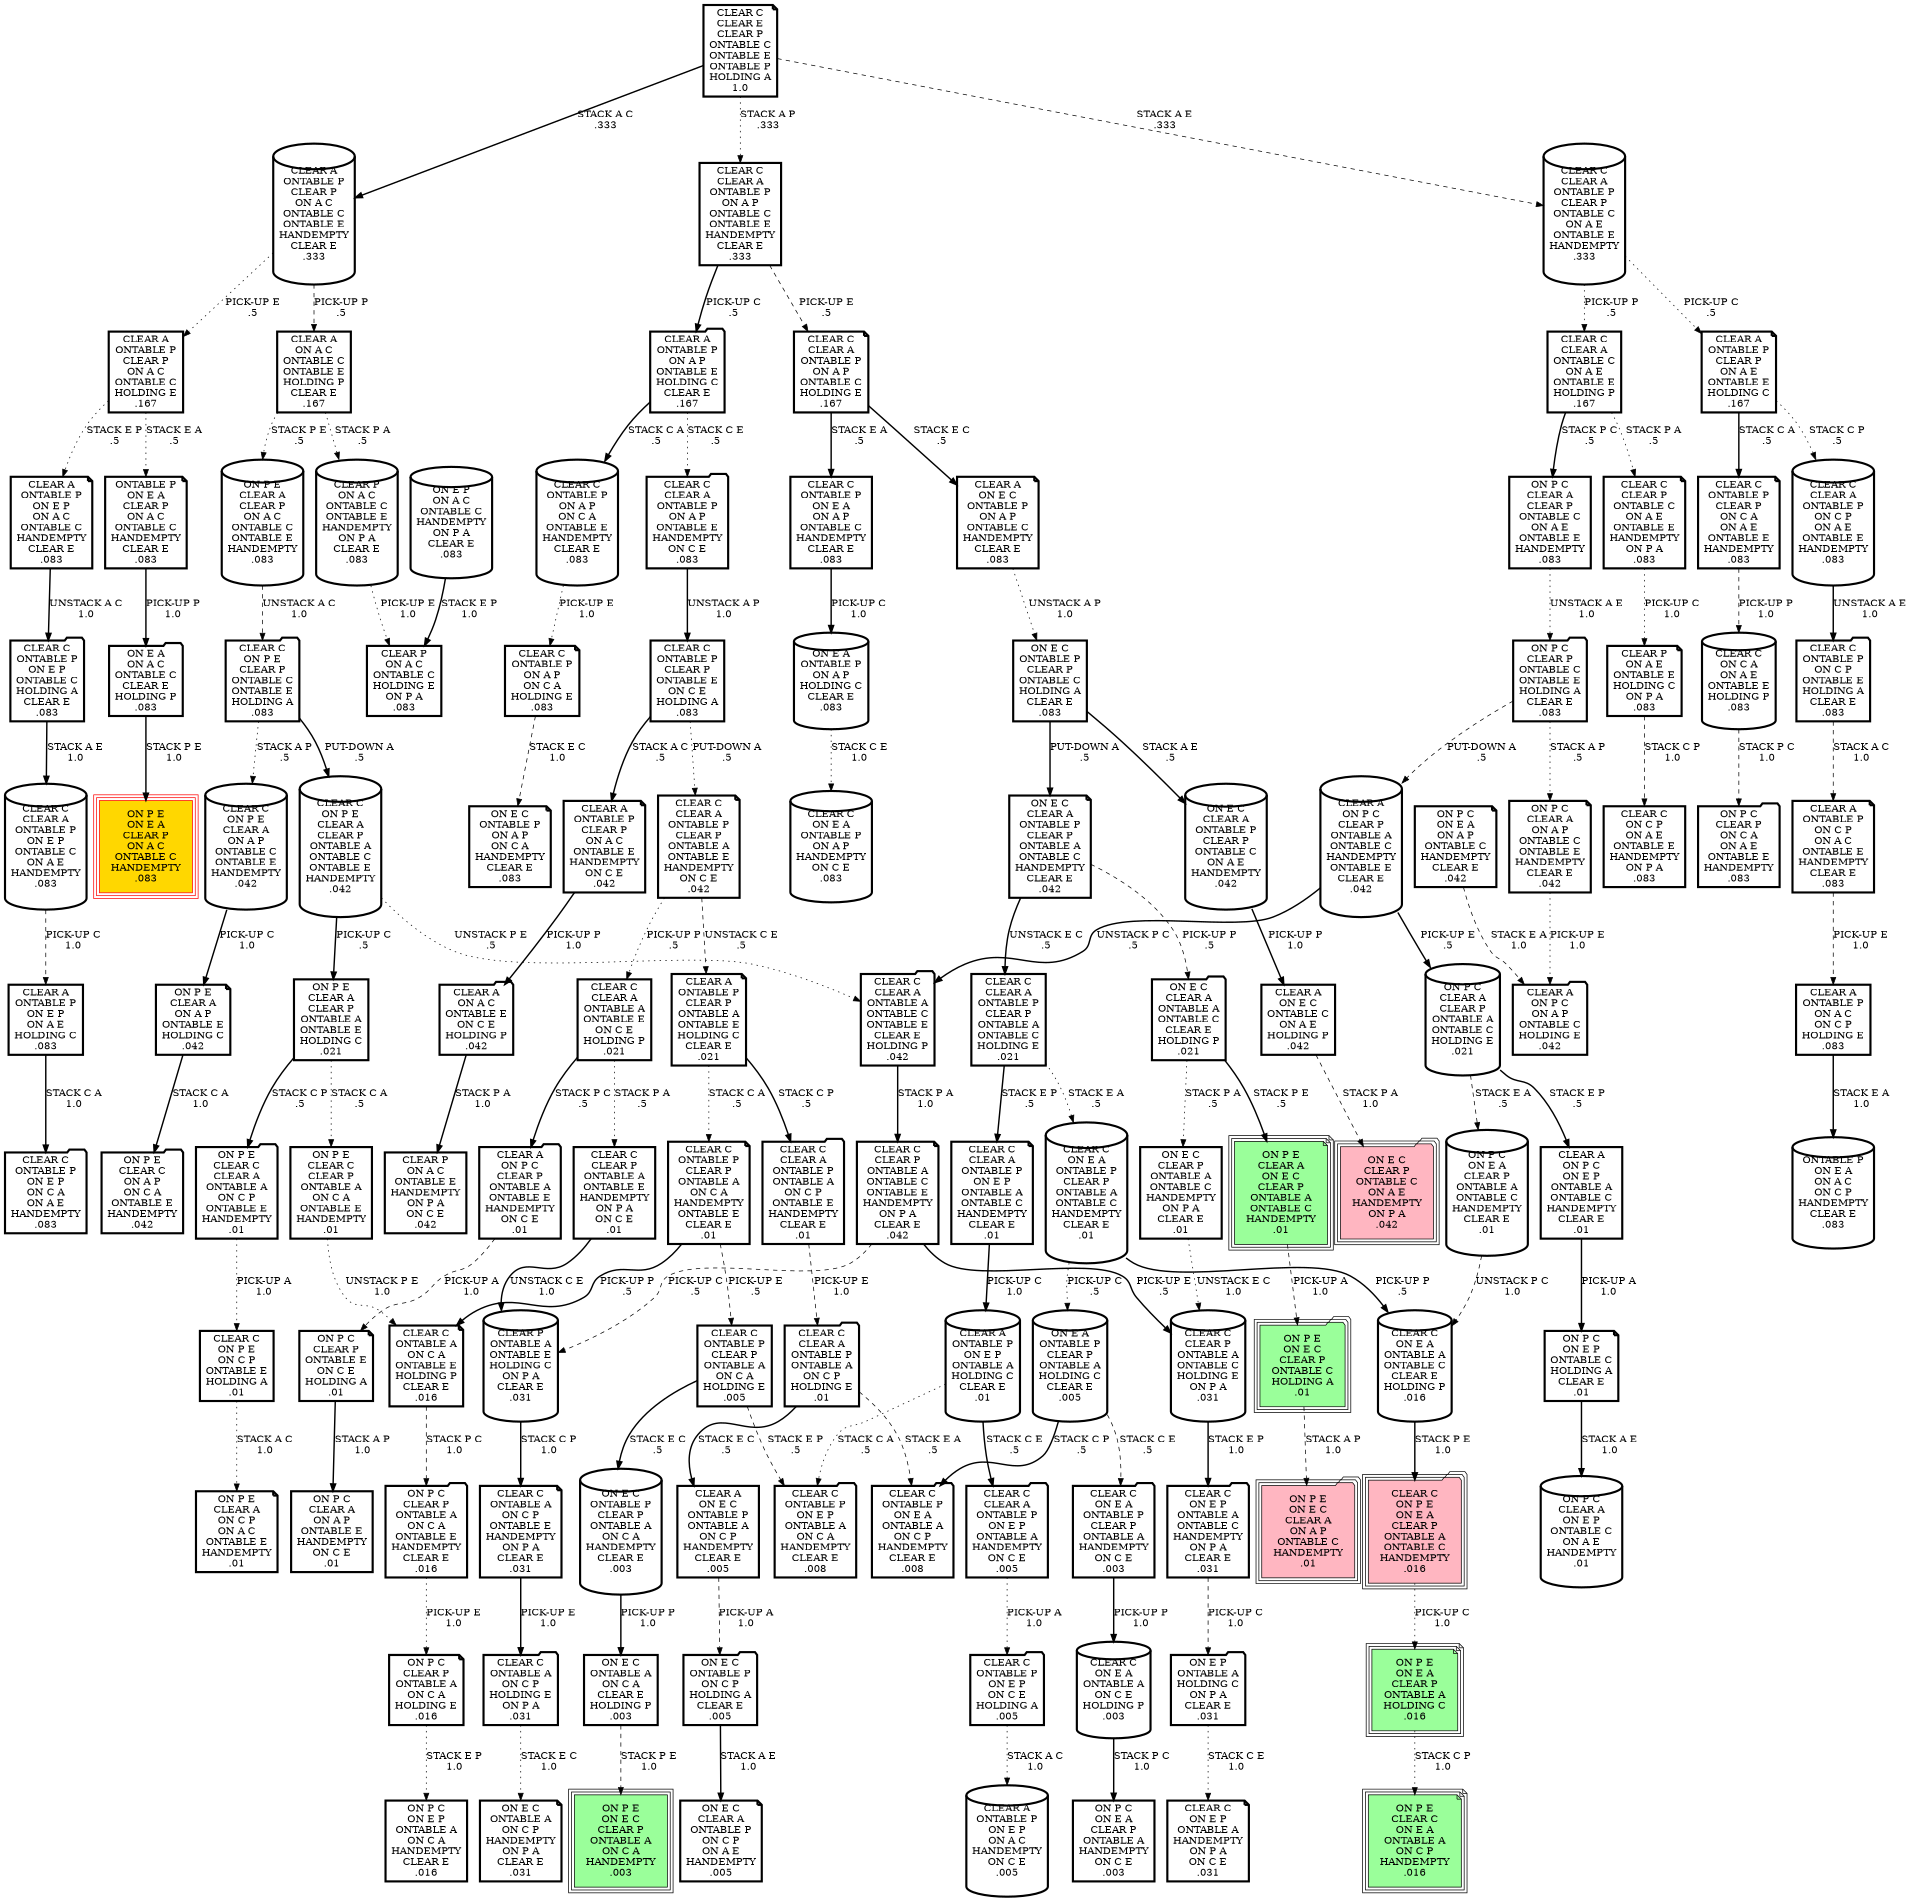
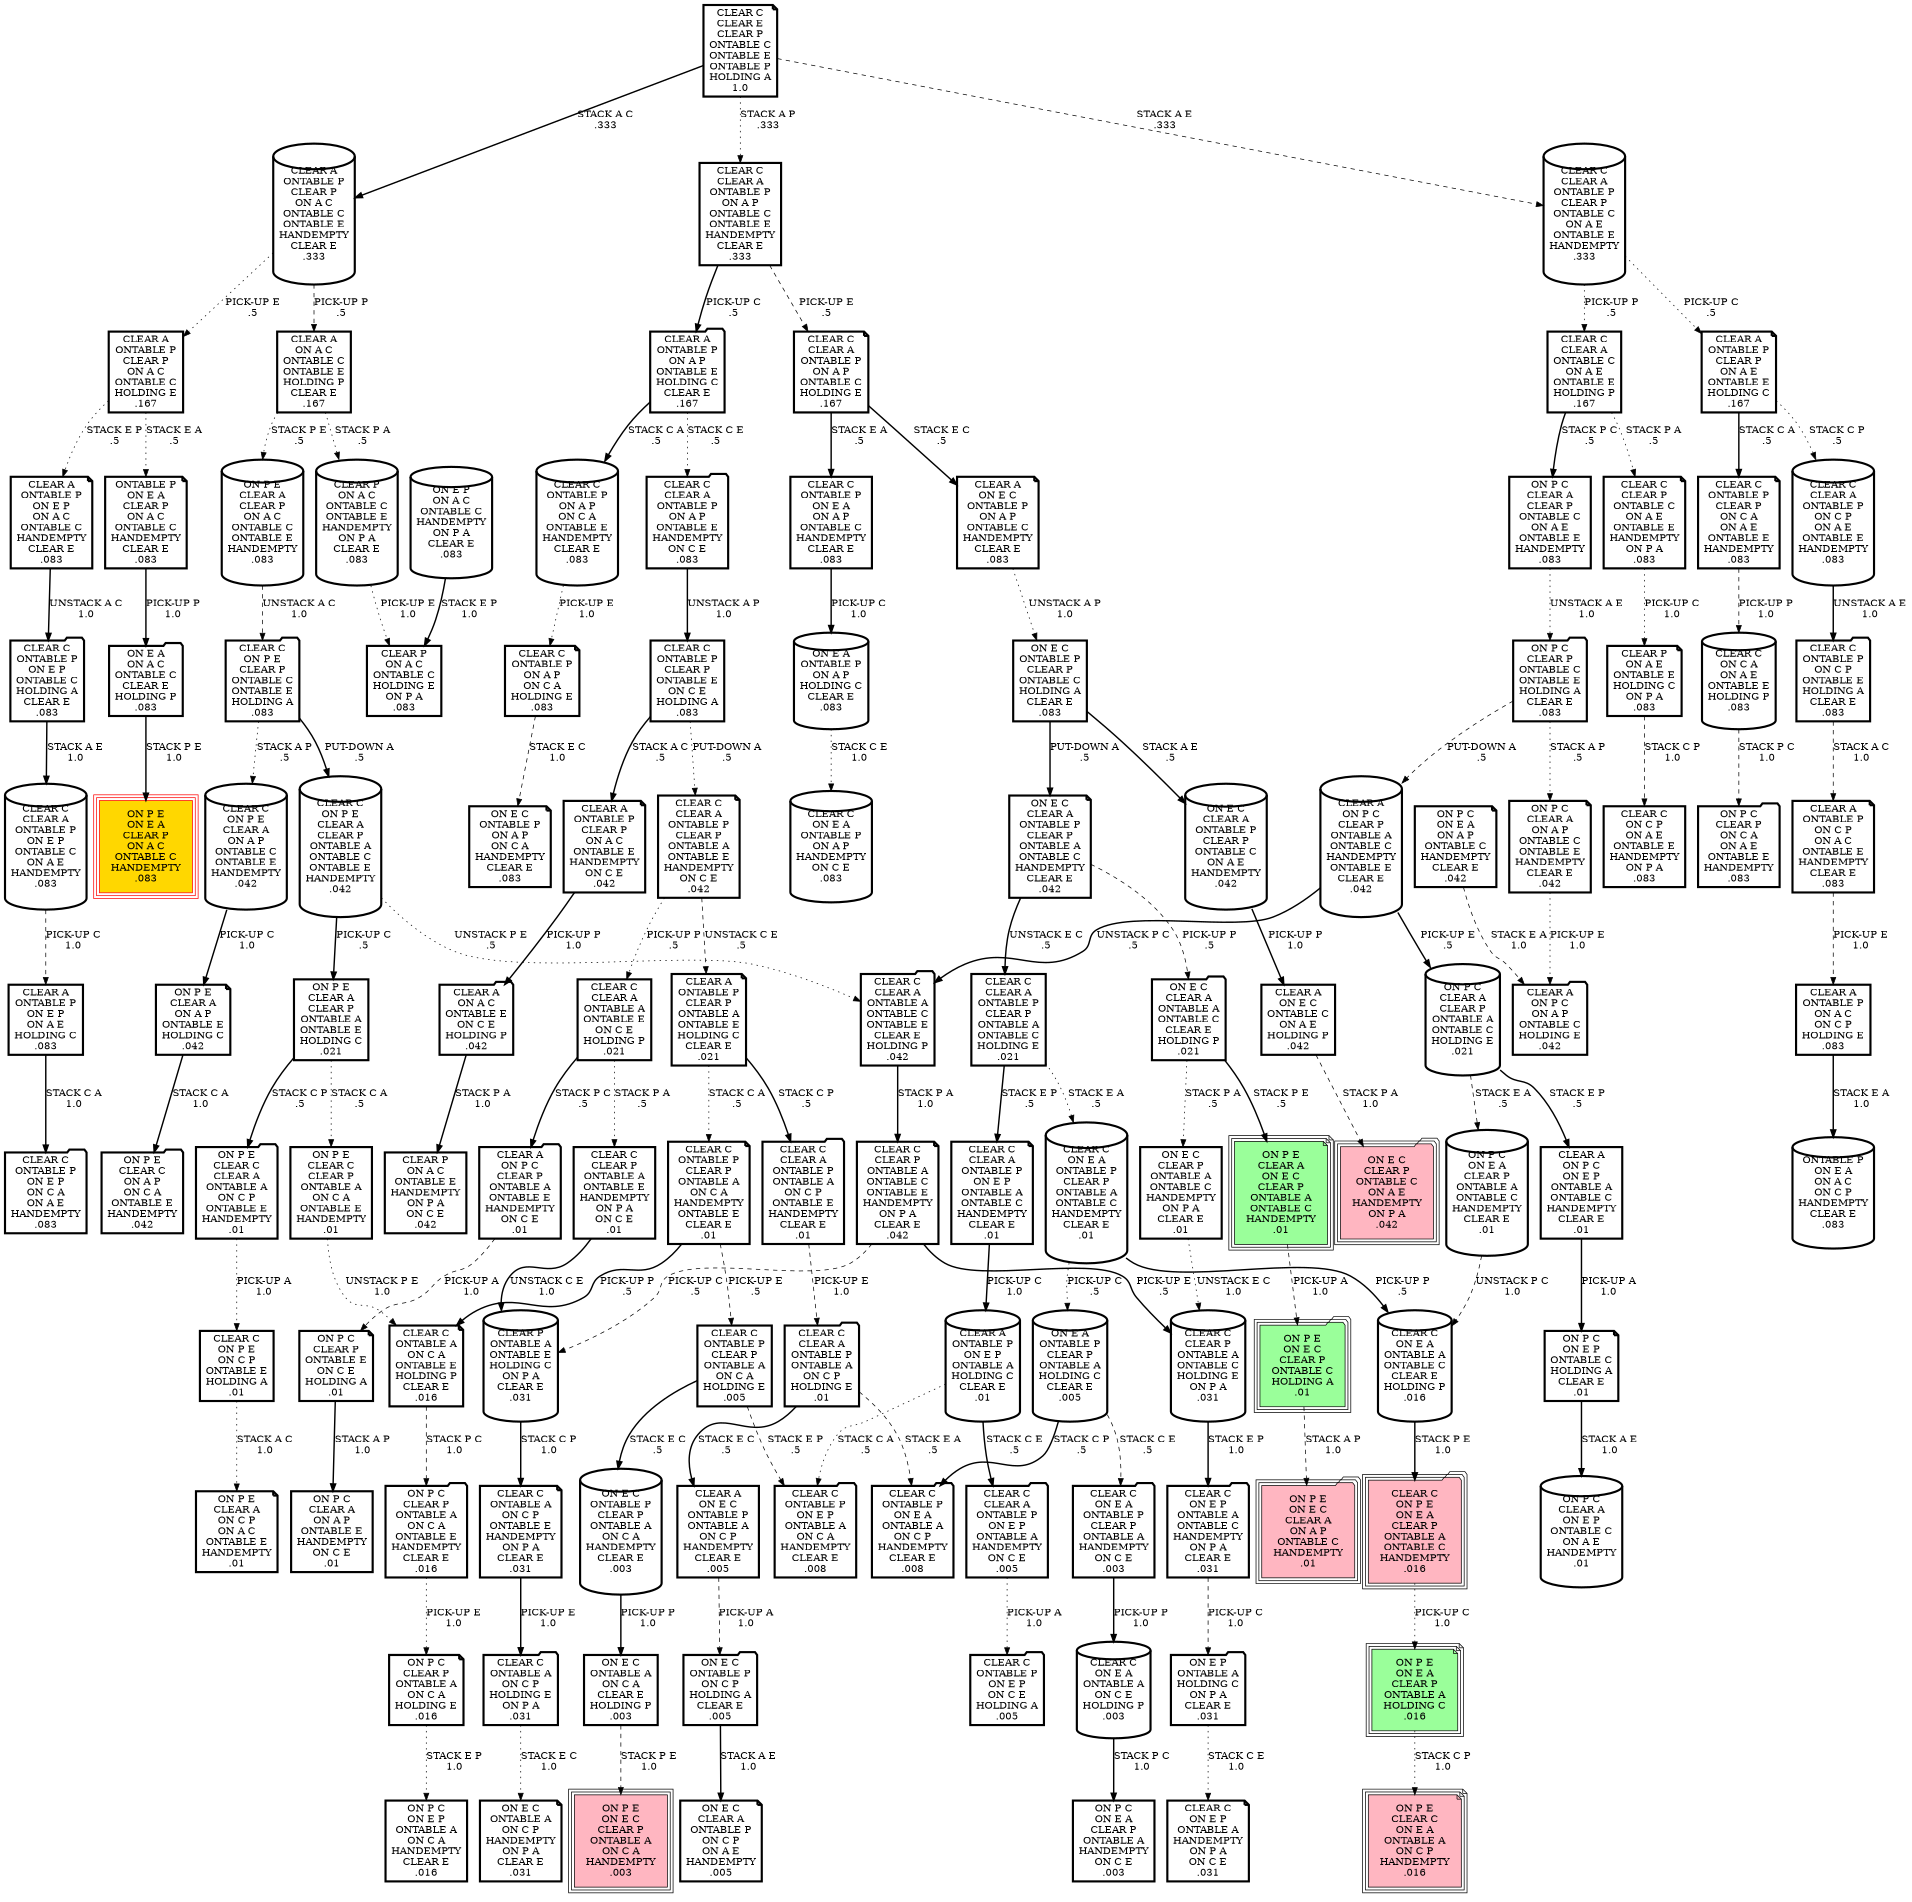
node "ON P E ON E C CLEAR P ONTABLE A ON C A HANDEMPTY .003": fillcolor palegreen1 -> lightpink
node "CLEAR A ONTABLE P ON E P ON A C HANDEMPTY ON C E .005": removed
node "ON P E CLEAR C ON E A ONTABLE A ON C P HANDEMPTY .016": fillcolor palegreen1 -> lightpink
